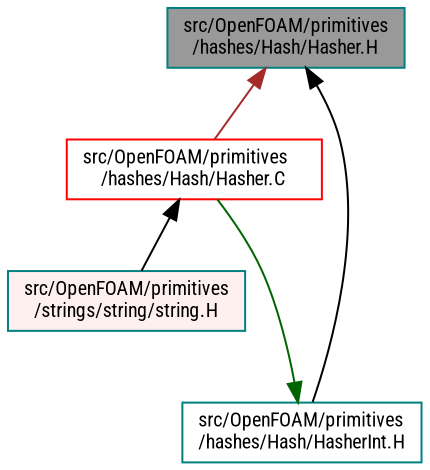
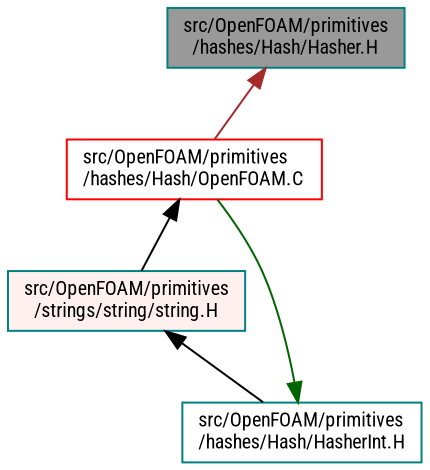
node "src/OpenFOAM/primitives /hashes/Hash/Hasher.C": label "src/OpenFOAM/primitives /hashes/Hash/Hasher.C" -> "src/OpenFOAM/primitives /hashes/Hash/OpenFOAM.C"
edge "src/OpenFOAM/primitives /hashes/Hash/HasherInt.H" -> "src/OpenFOAM/primitives /hashes/Hash/Hasher.H": now "src/OpenFOAM/primitives /hashes/Hash/HasherInt.H" -> "src/OpenFOAM/primitives /strings/string/string.H"
